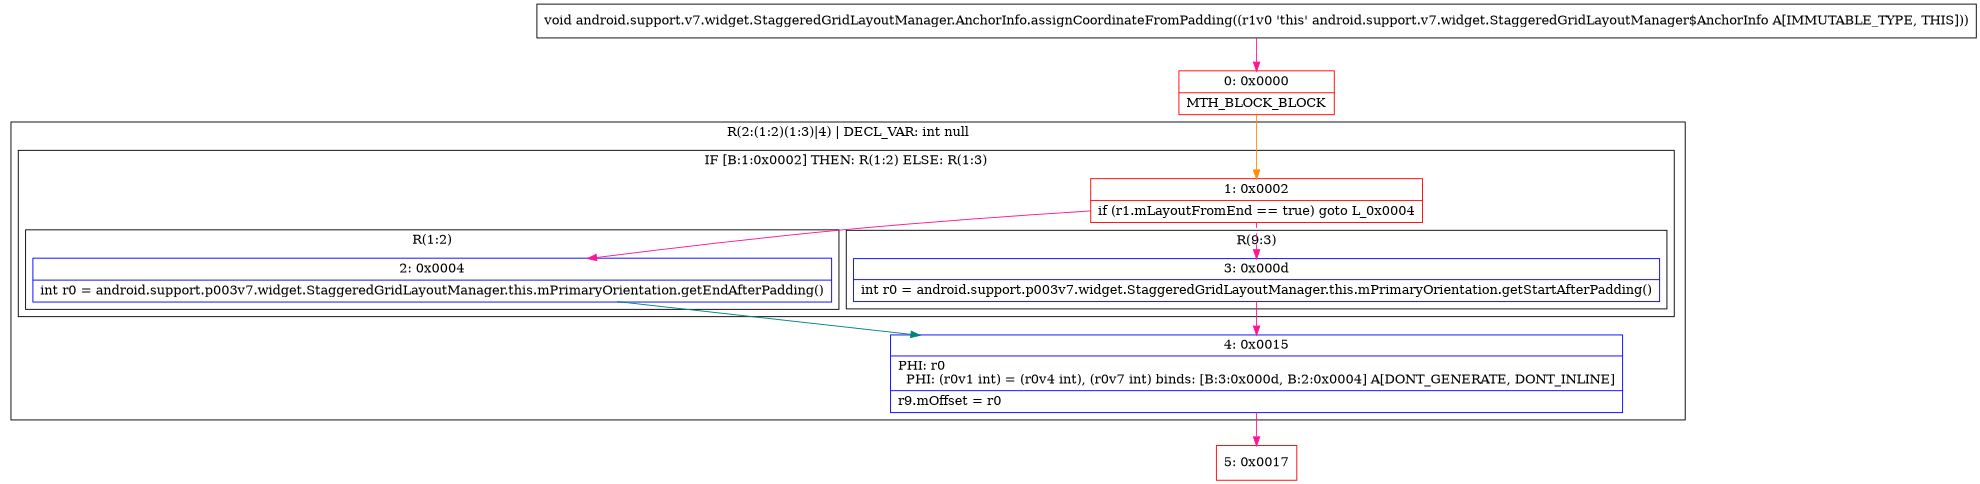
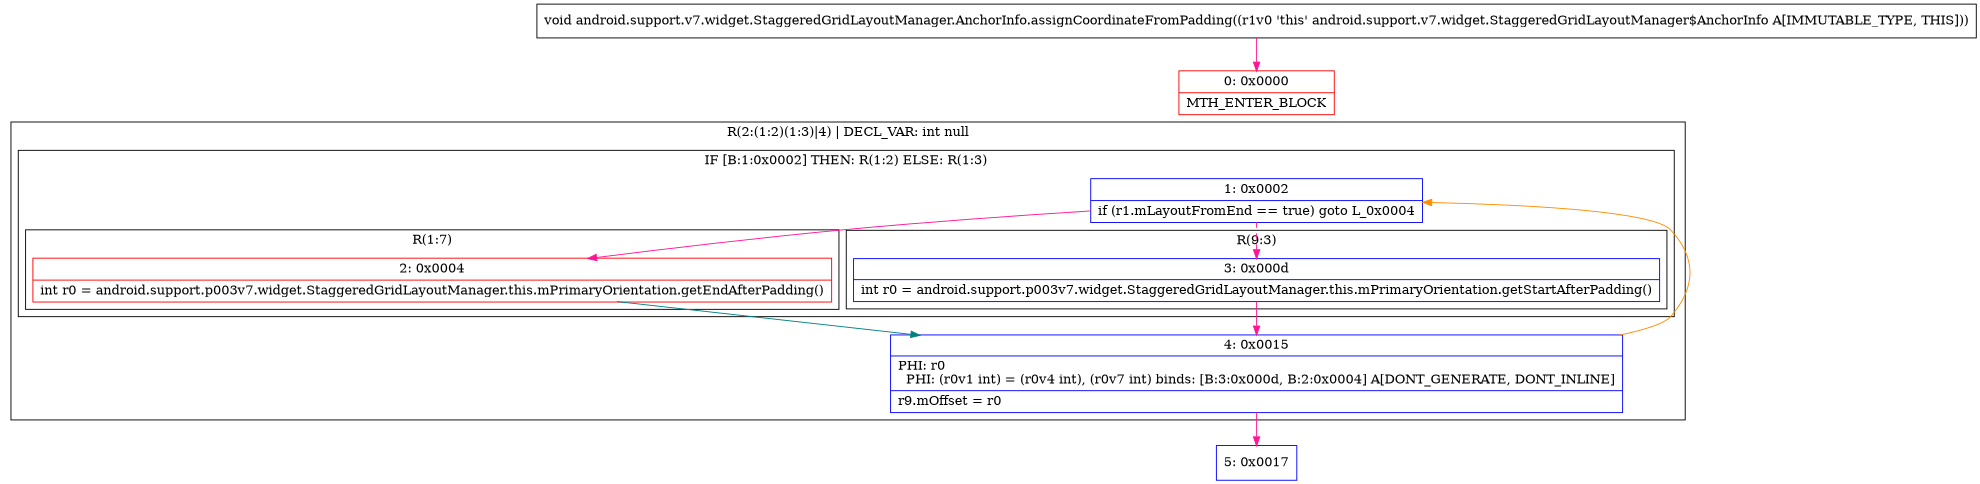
node "0: 0x0000": text "MTH_BLOCK_BLOCK" -> "MTH_ENTER_BLOCK"
edge "0: 0x0000" -> "1: 0x0002": now "4: 0x0015" -> "1: 0x0002"
node "1: 0x0002": color red -> blue
cluster "R(1:2)": label "R(1:2)" -> "R(1:7)"
node "2: 0x0004": color blue -> red
node "5: 0x0017": color red -> blue
